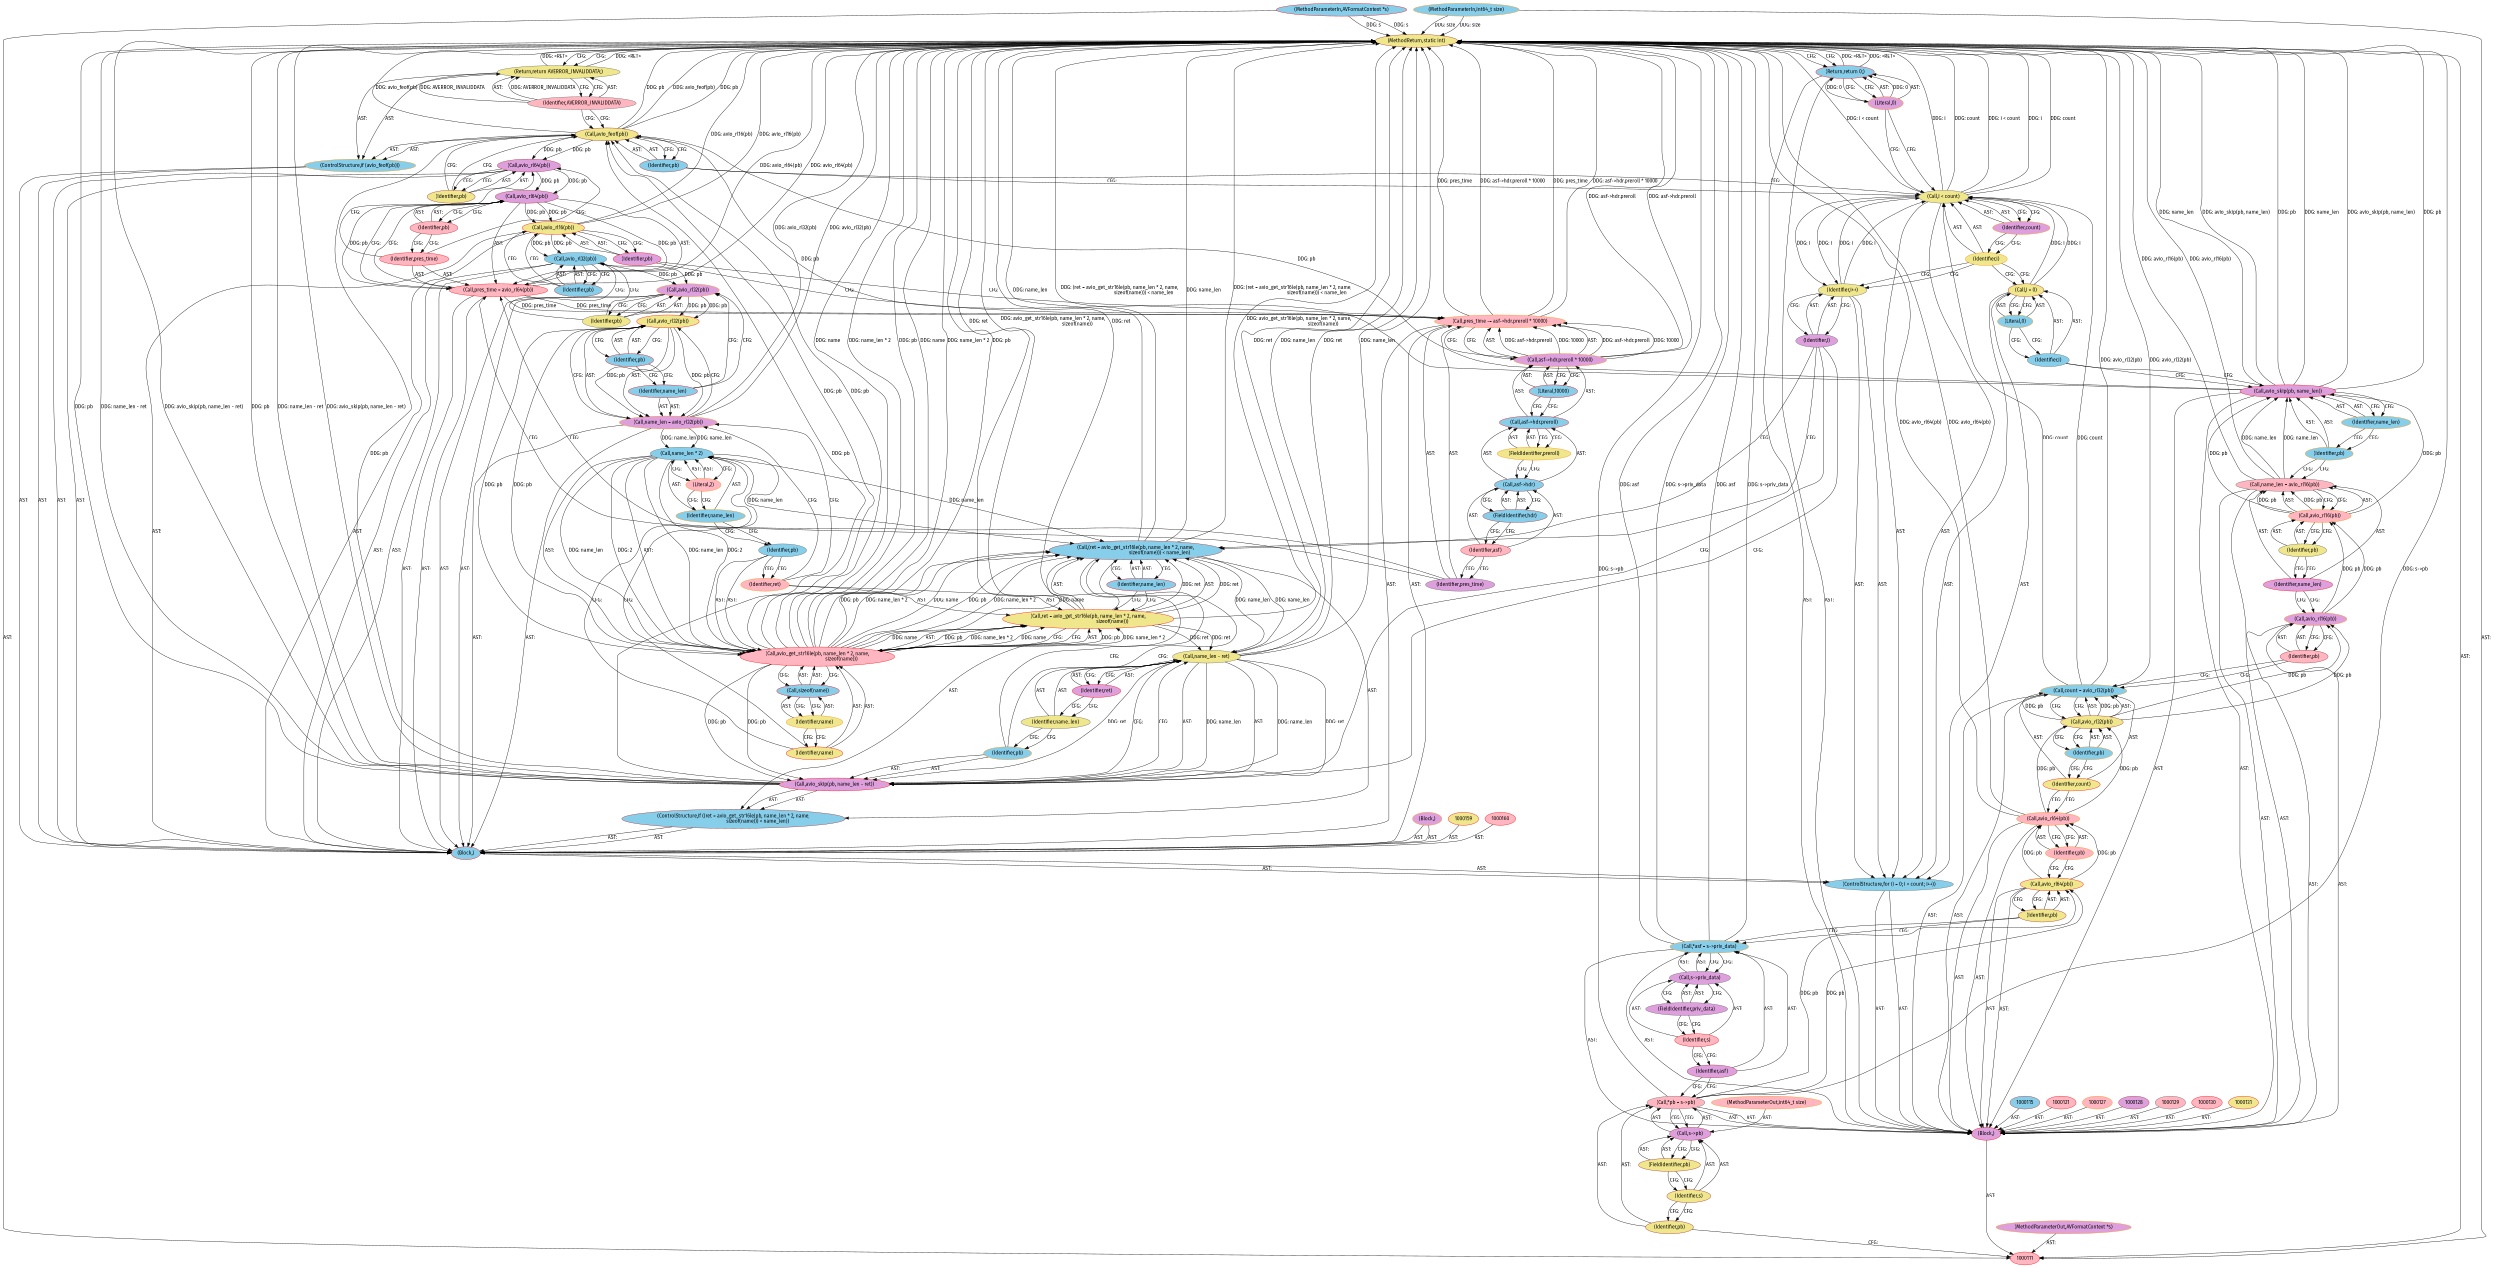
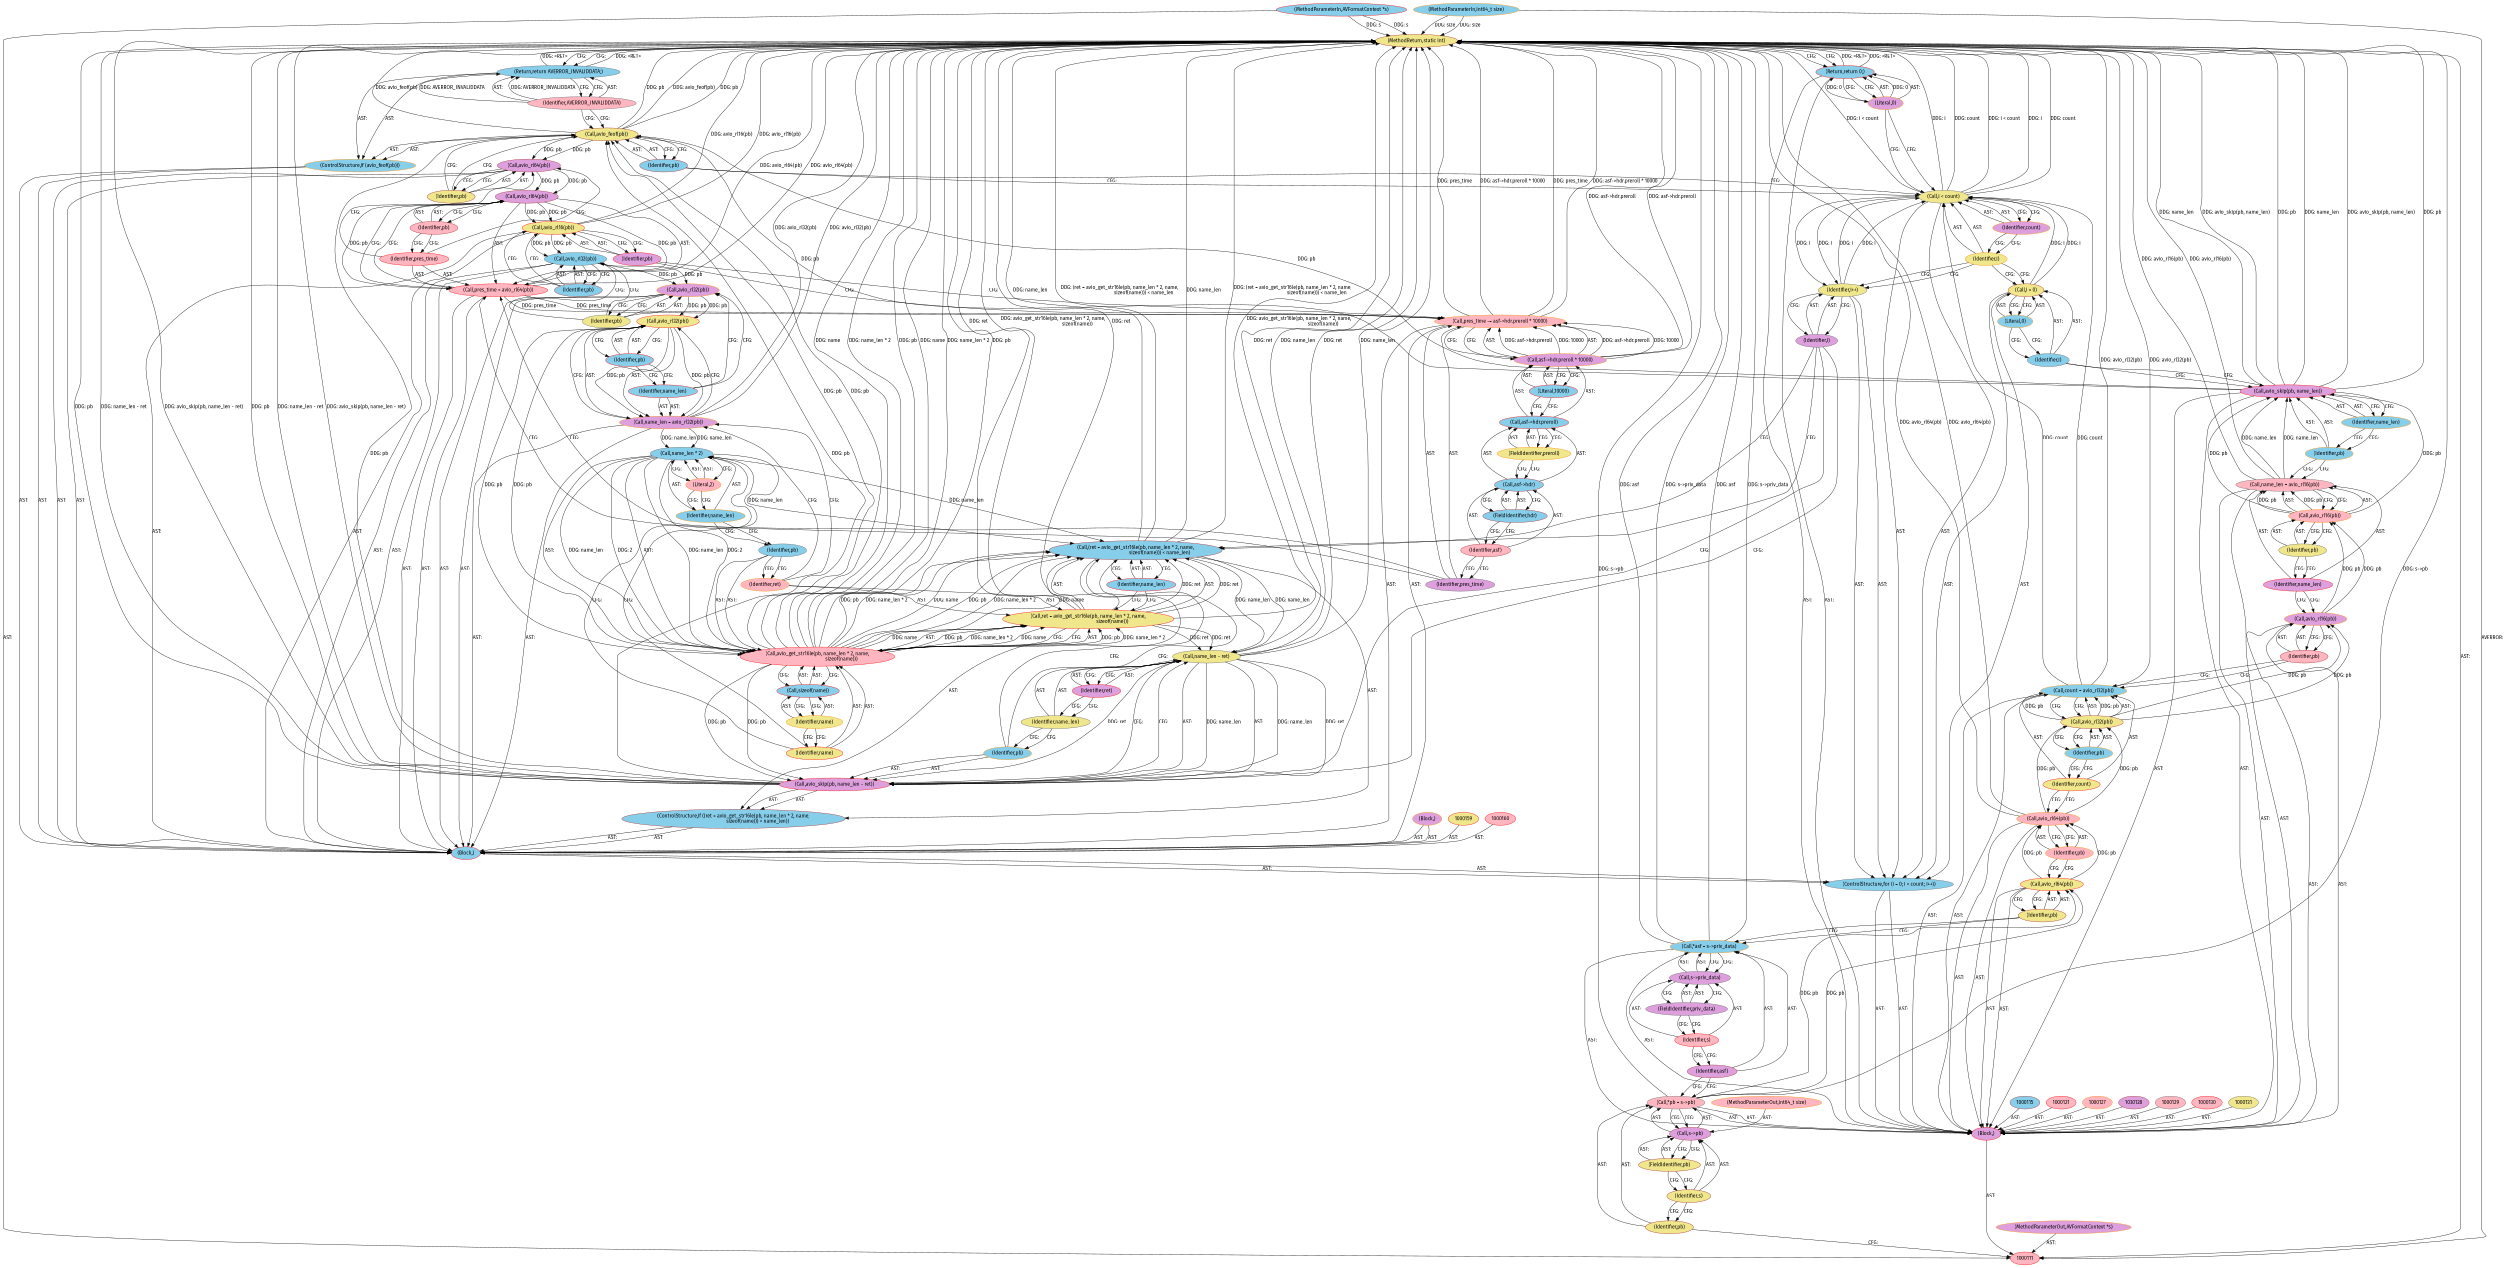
node "(Return,return AVERROR_INVALIDDATA;)": fillcolor khaki -> skyblue
edge "(MethodParameterIn,int64_t size)" -> "1000111": label "AST: " -> "AVERROR: "
node "1000128": label "1000128" -> "1030128"
node "1000131": color red -> gray40
